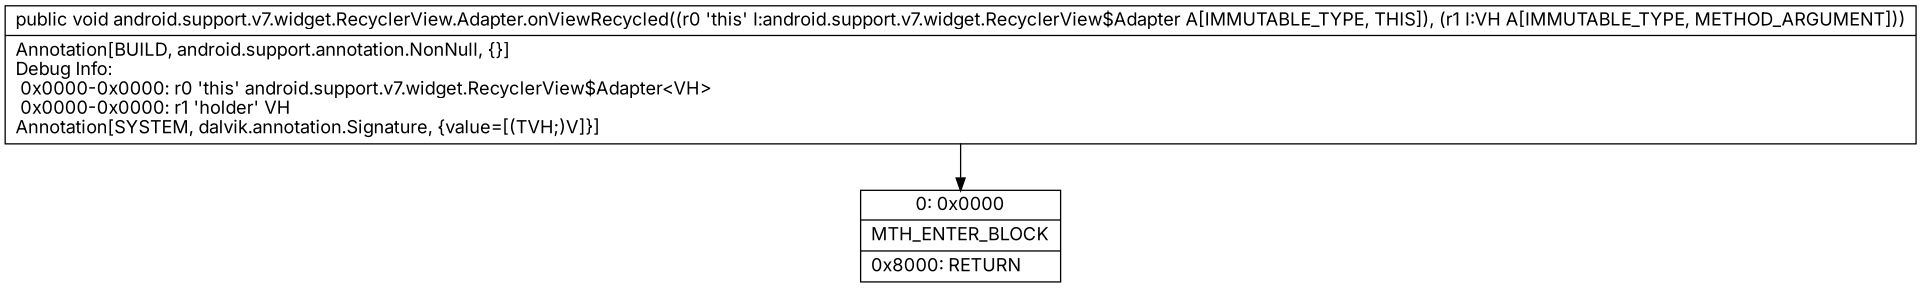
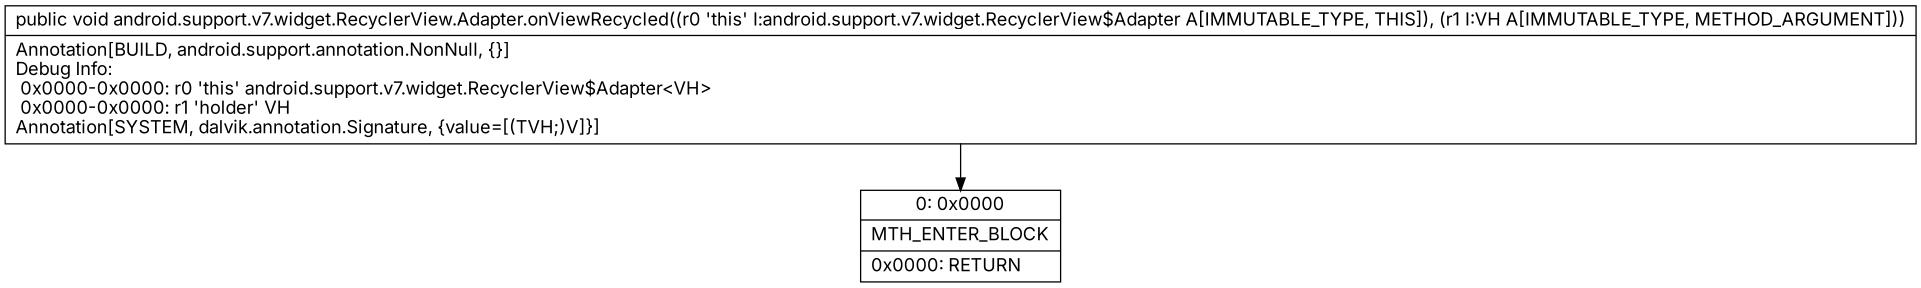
node "0: 0x0000": text "0x8000: RETURN" -> "0x0000: RETURN"
